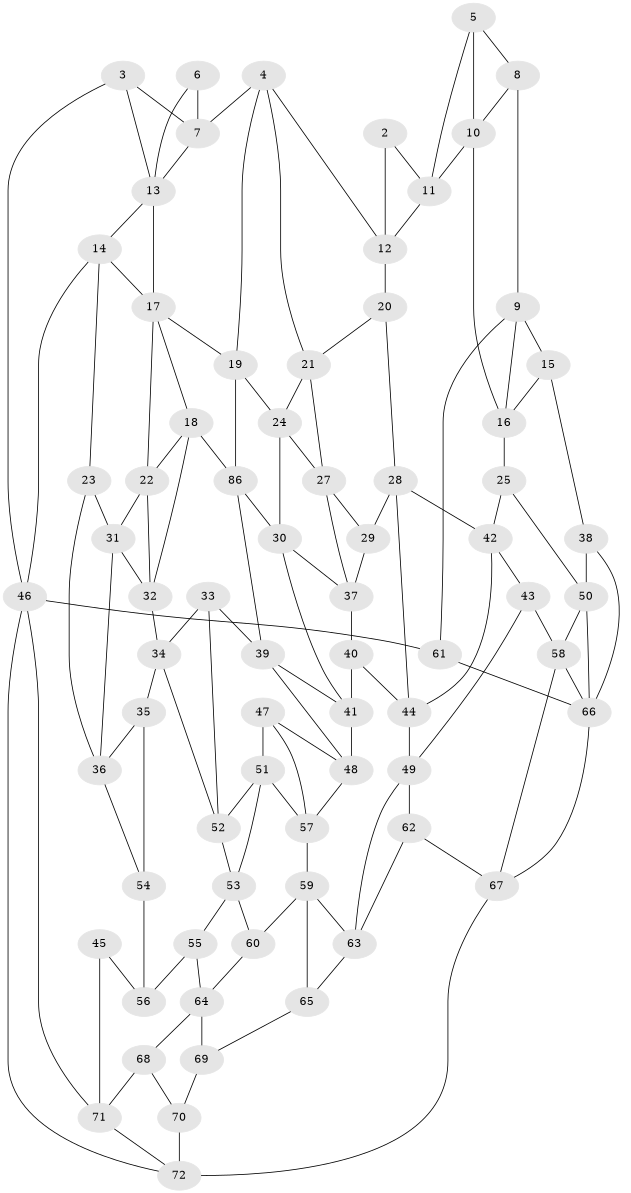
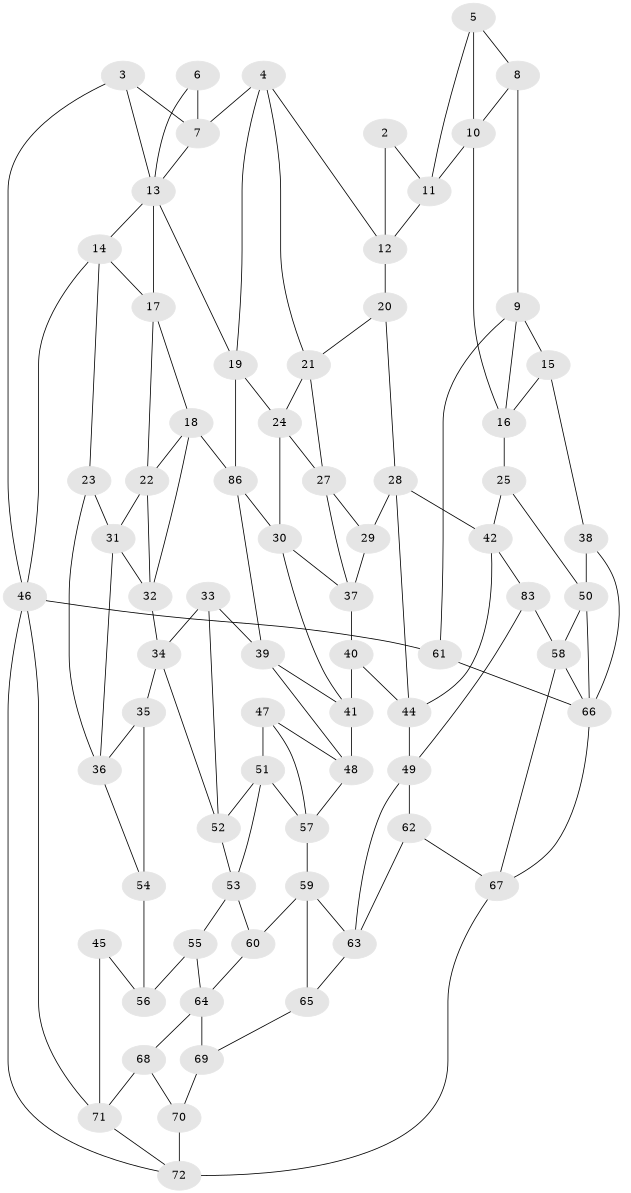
edge "17" -- "19": now "13" -- "19"
node "43": label "43" -> "83"
